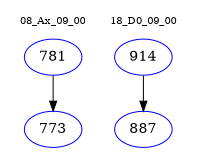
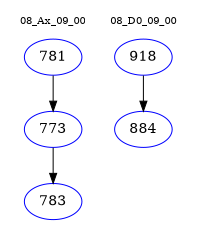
cluster "18_D0_09_00": label "18_D0_09_00" -> "08_D0_09_00"
node "914": label "914" -> "918"
node "887": label "887" -> "884"
node "783": added
